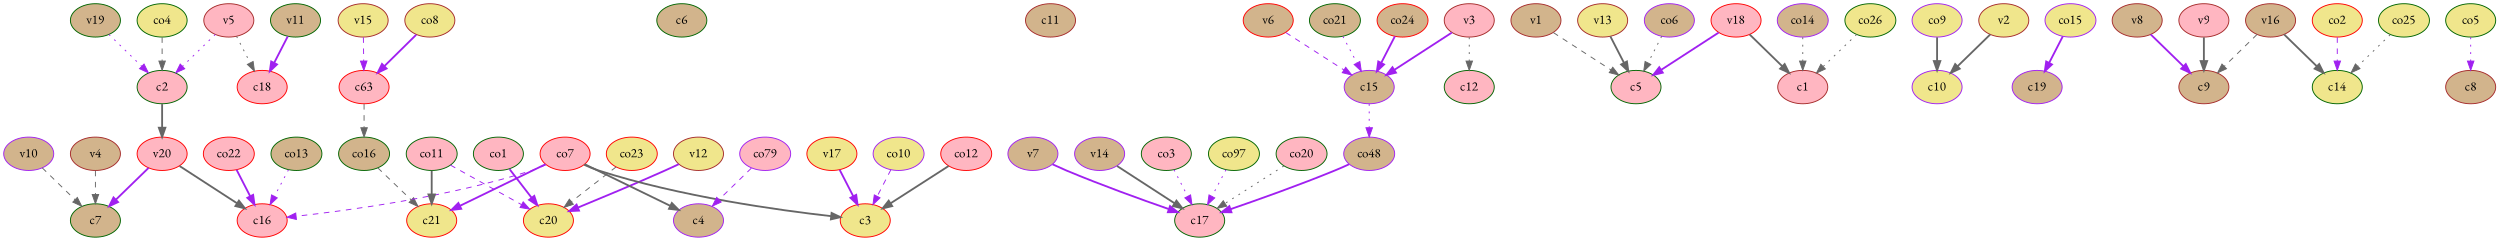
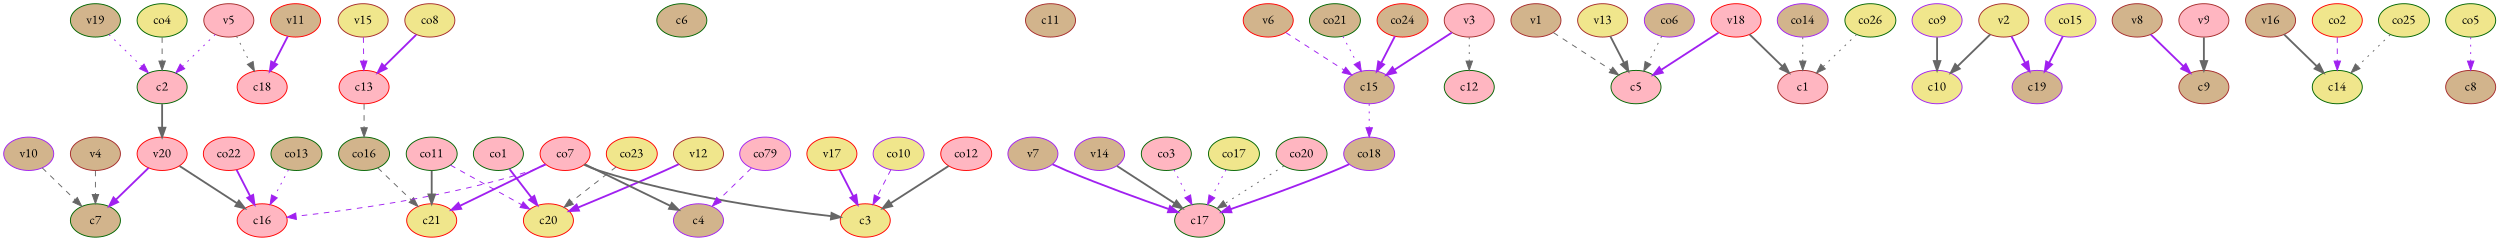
node "v11": color darkgreen -> red
edge "v2" -> "c19": added
edge "v16" -> "c9": removed
node "c63": label "c63" -> "c13"
node "co97": label "co97" -> "co17"
node "co48": label "co48" -> "co18"
